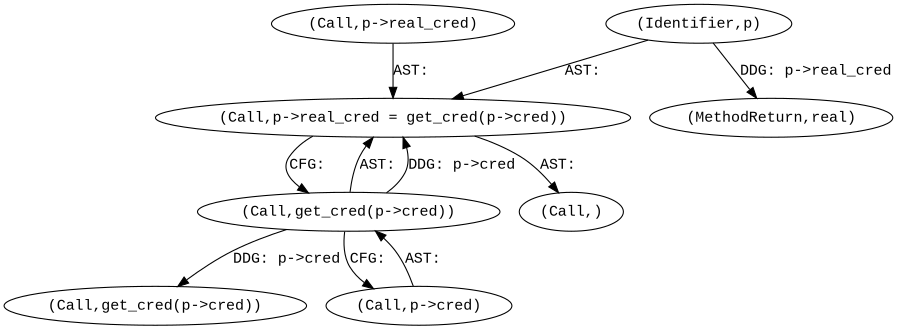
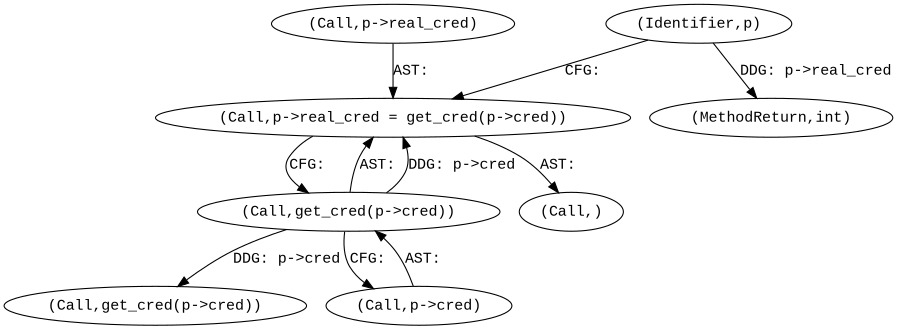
edge "(Identifier,p)" -> "(Call,p->real_cred = get_cred(p->cred))": label "AST: " -> "CFG: "
node "(MethodReturn,real)": label "(MethodReturn,real)" -> "(MethodReturn,int)"
